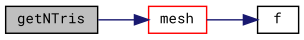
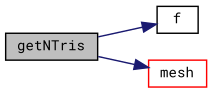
edge "mesh" -> "f": now "getNTris" -> "f"
